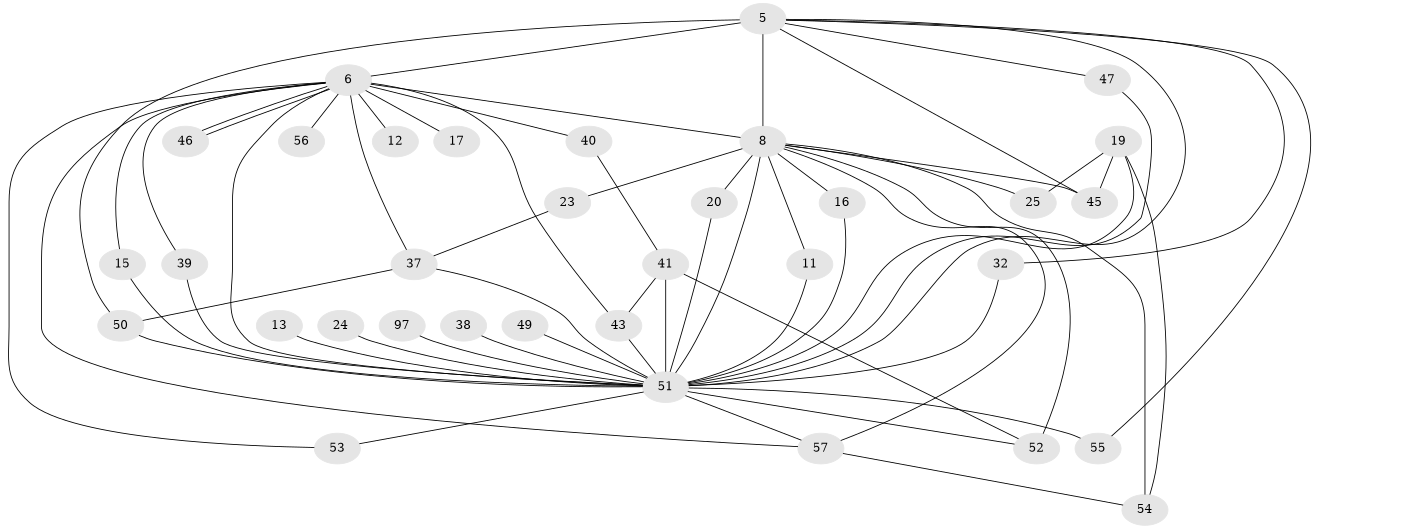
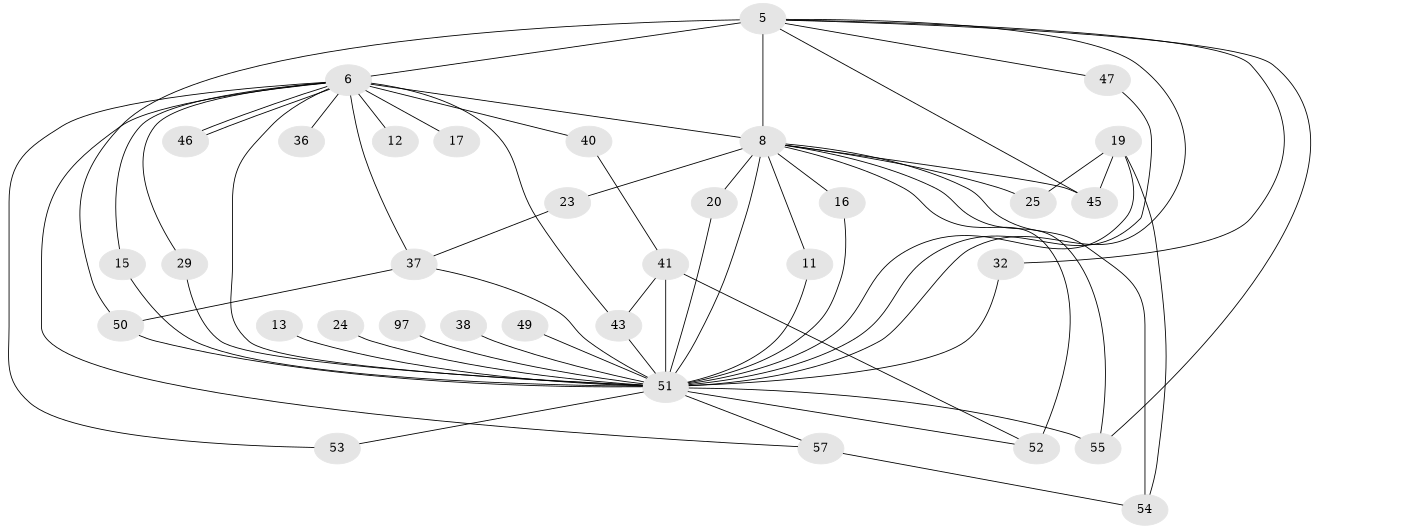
node "56": label "56" -> "36"
node "39": label "39" -> "29"
edge "8" -- "57": now "8" -- "55"
